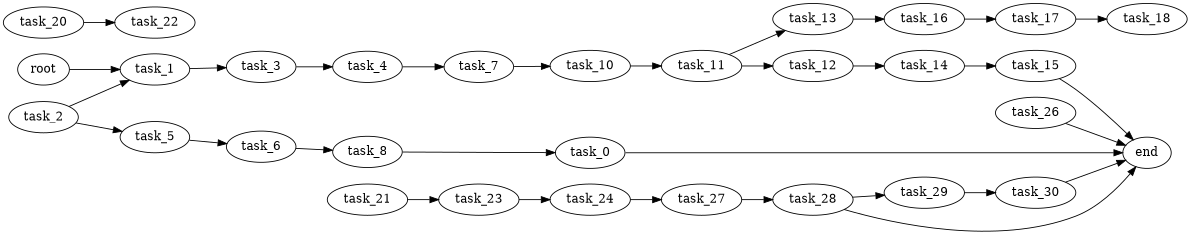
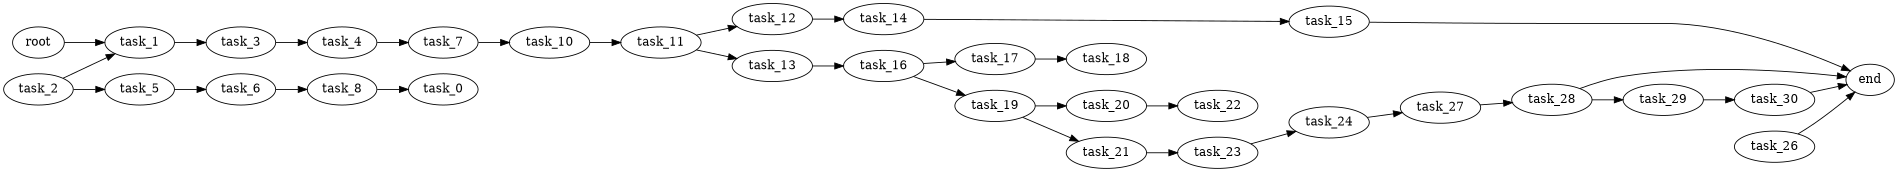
node "task_19": added
edge "task_0" -> "end": removed
